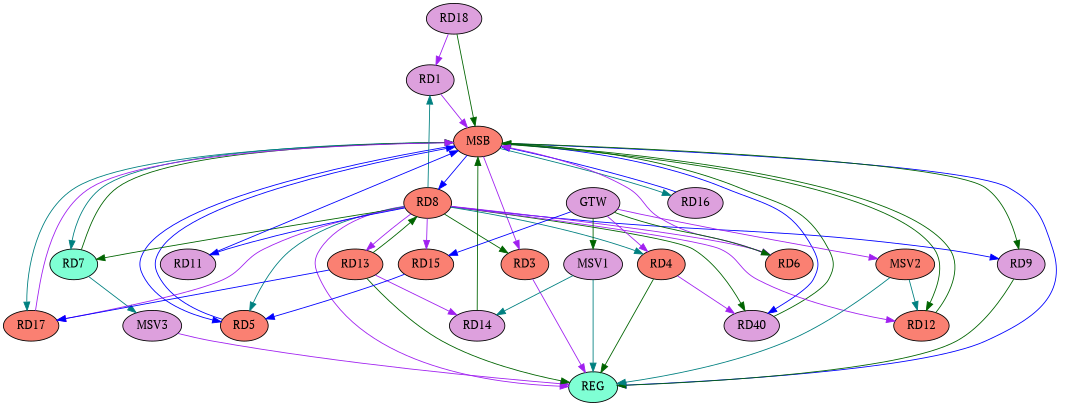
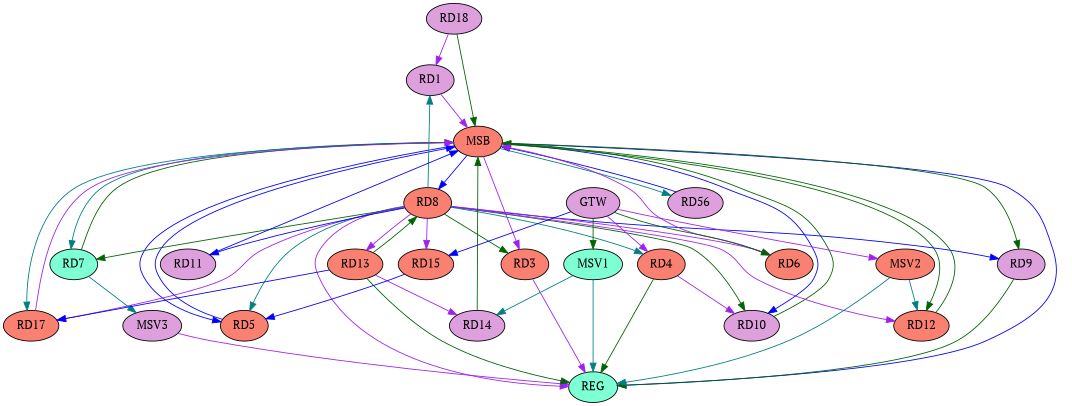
node "RD16": label "RD16" -> "RD56"
node "MSV1": fillcolor plum -> aquamarine
node "RD40": label "RD40" -> "RD10"
